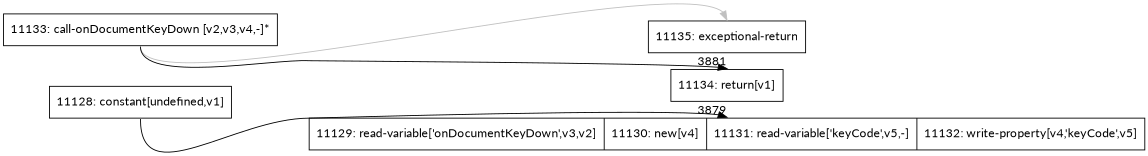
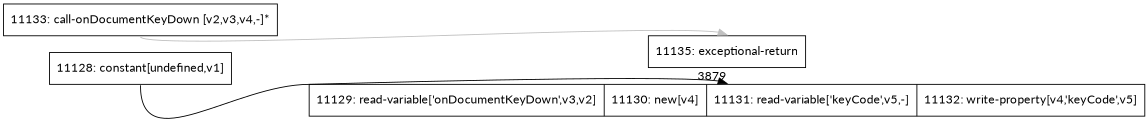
node "11134: return[v1]": removed
